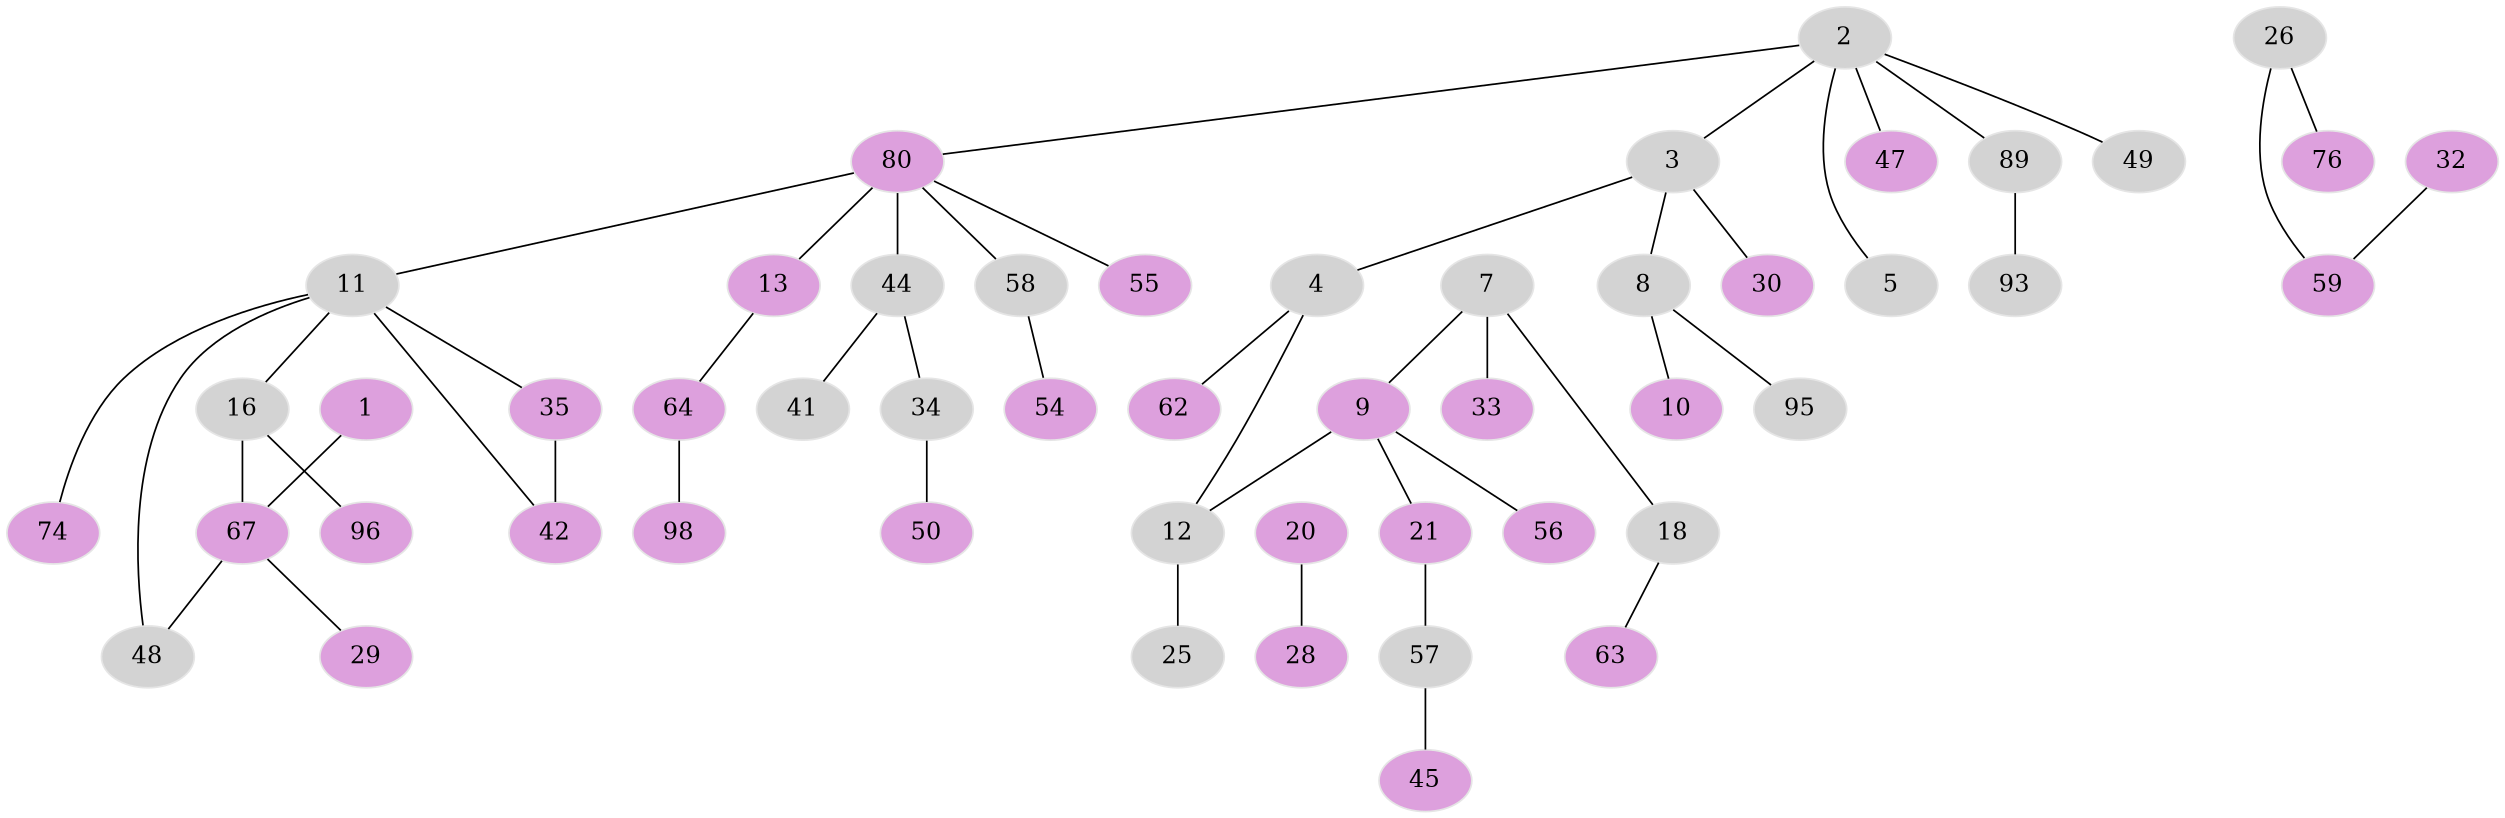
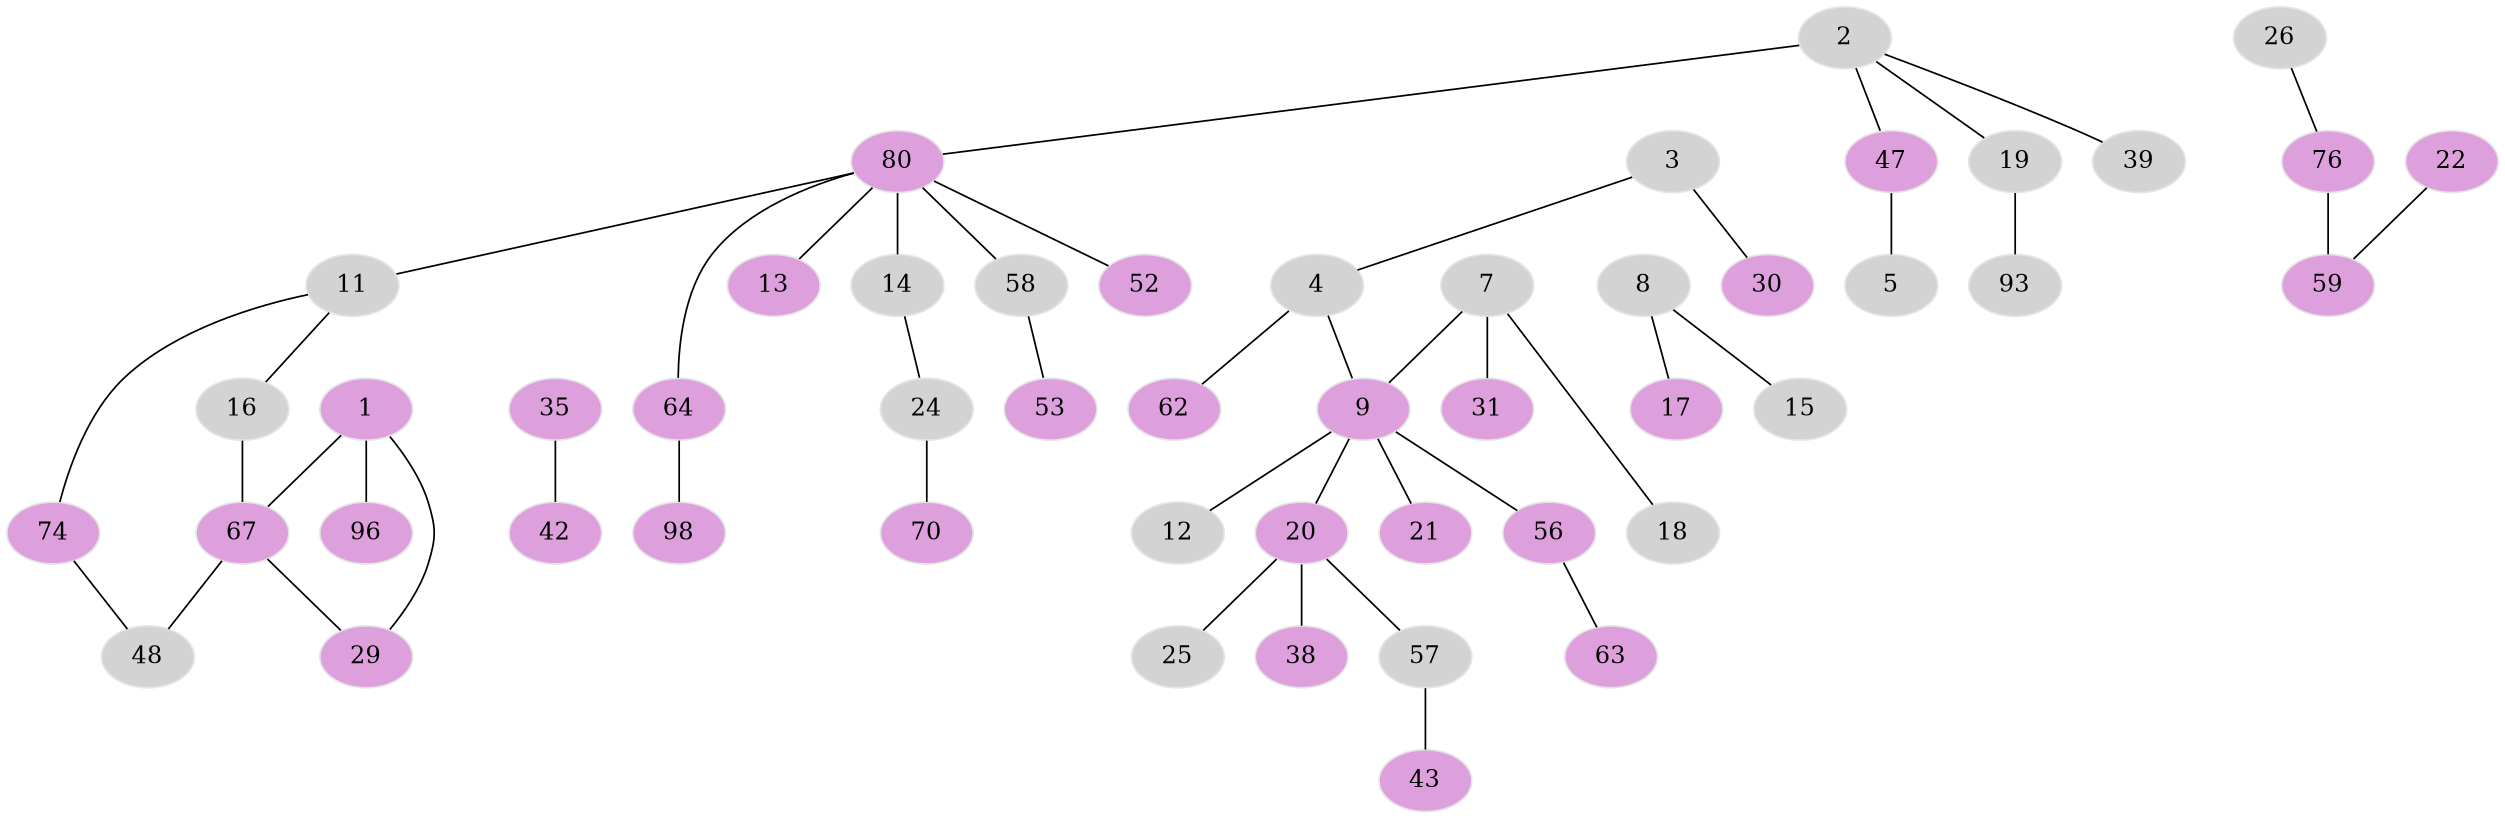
edge "2" -- "3": removed
node "89": label "89" -> "19"
node "49": label "49" -> "39"
node "32": label "32" -> "22"
edge "2" -- "5": now "47" -- "5"
edge "26" -- "59": now "76" -- "59"
edge "3" -- "8": removed
node "44": label "44" -> "14"
node "55": label "55" -> "52"
edge "11" -- "35": removed
edge "13" -- "64": now "80" -- "64"
edge "11" -- "42": removed
node "41": removed
node "34": label "34" -> "24"
node "54": label "54" -> "53"
node "33": label "33" -> "31"
node "10": label "10" -> "17"
node "95": label "95" -> "15"
edge "4" -- "12": now "4" -- "9"
edge "11" -- "48": now "74" -- "48"
edge "16" -- "96": now "1" -- "96"
edge "9" -- "20": added
edge "1" -- "29": added
node "50": label "50" -> "70"
edge "12" -- "25": now "20" -- "25"
edge "21" -- "57": now "20" -- "57"
edge "18" -- "63": now "56" -- "63"
node "28": label "28" -> "38"
node "45": label "45" -> "43"
